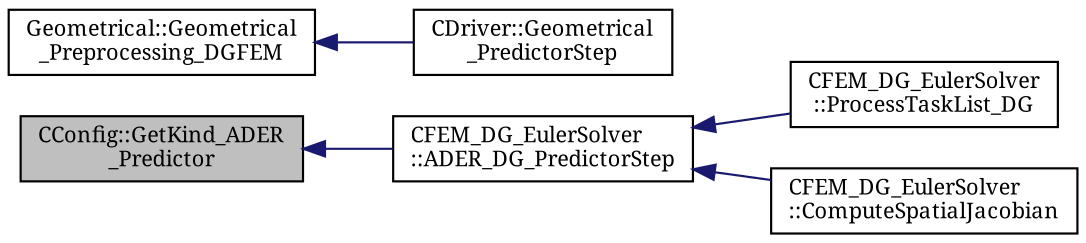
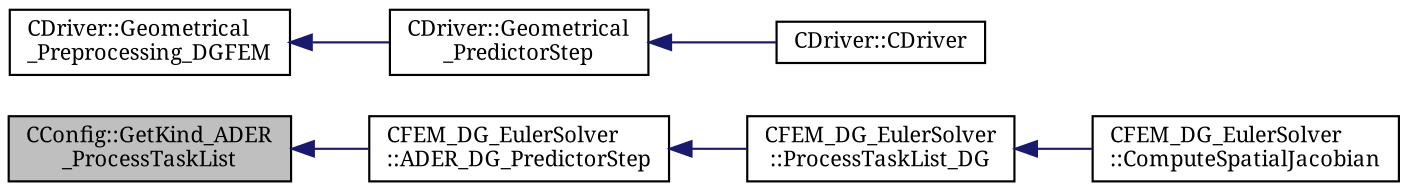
node "Geometrical::Geometrical _Preprocessing_DGFEM": label "Geometrical::Geometrical _Preprocessing_DGFEM" -> "CDriver::Geometrical _Preprocessing_DGFEM"
node "CDriver::CDriver": added
node "CConfig::GetKind_ADER _Predictor": label "CConfig::GetKind_ADER _Predictor" -> "CConfig::GetKind_ADER _ProcessTaskList"
edge "CFEM_DG_EulerSolver ::ComputeSpatialJacobian" -> "CFEM_DG_EulerSolver ::ADER_DG_PredictorStep": now "CFEM_DG_EulerSolver ::ComputeSpatialJacobian" -> "CFEM_DG_EulerSolver ::ProcessTaskList_DG"
